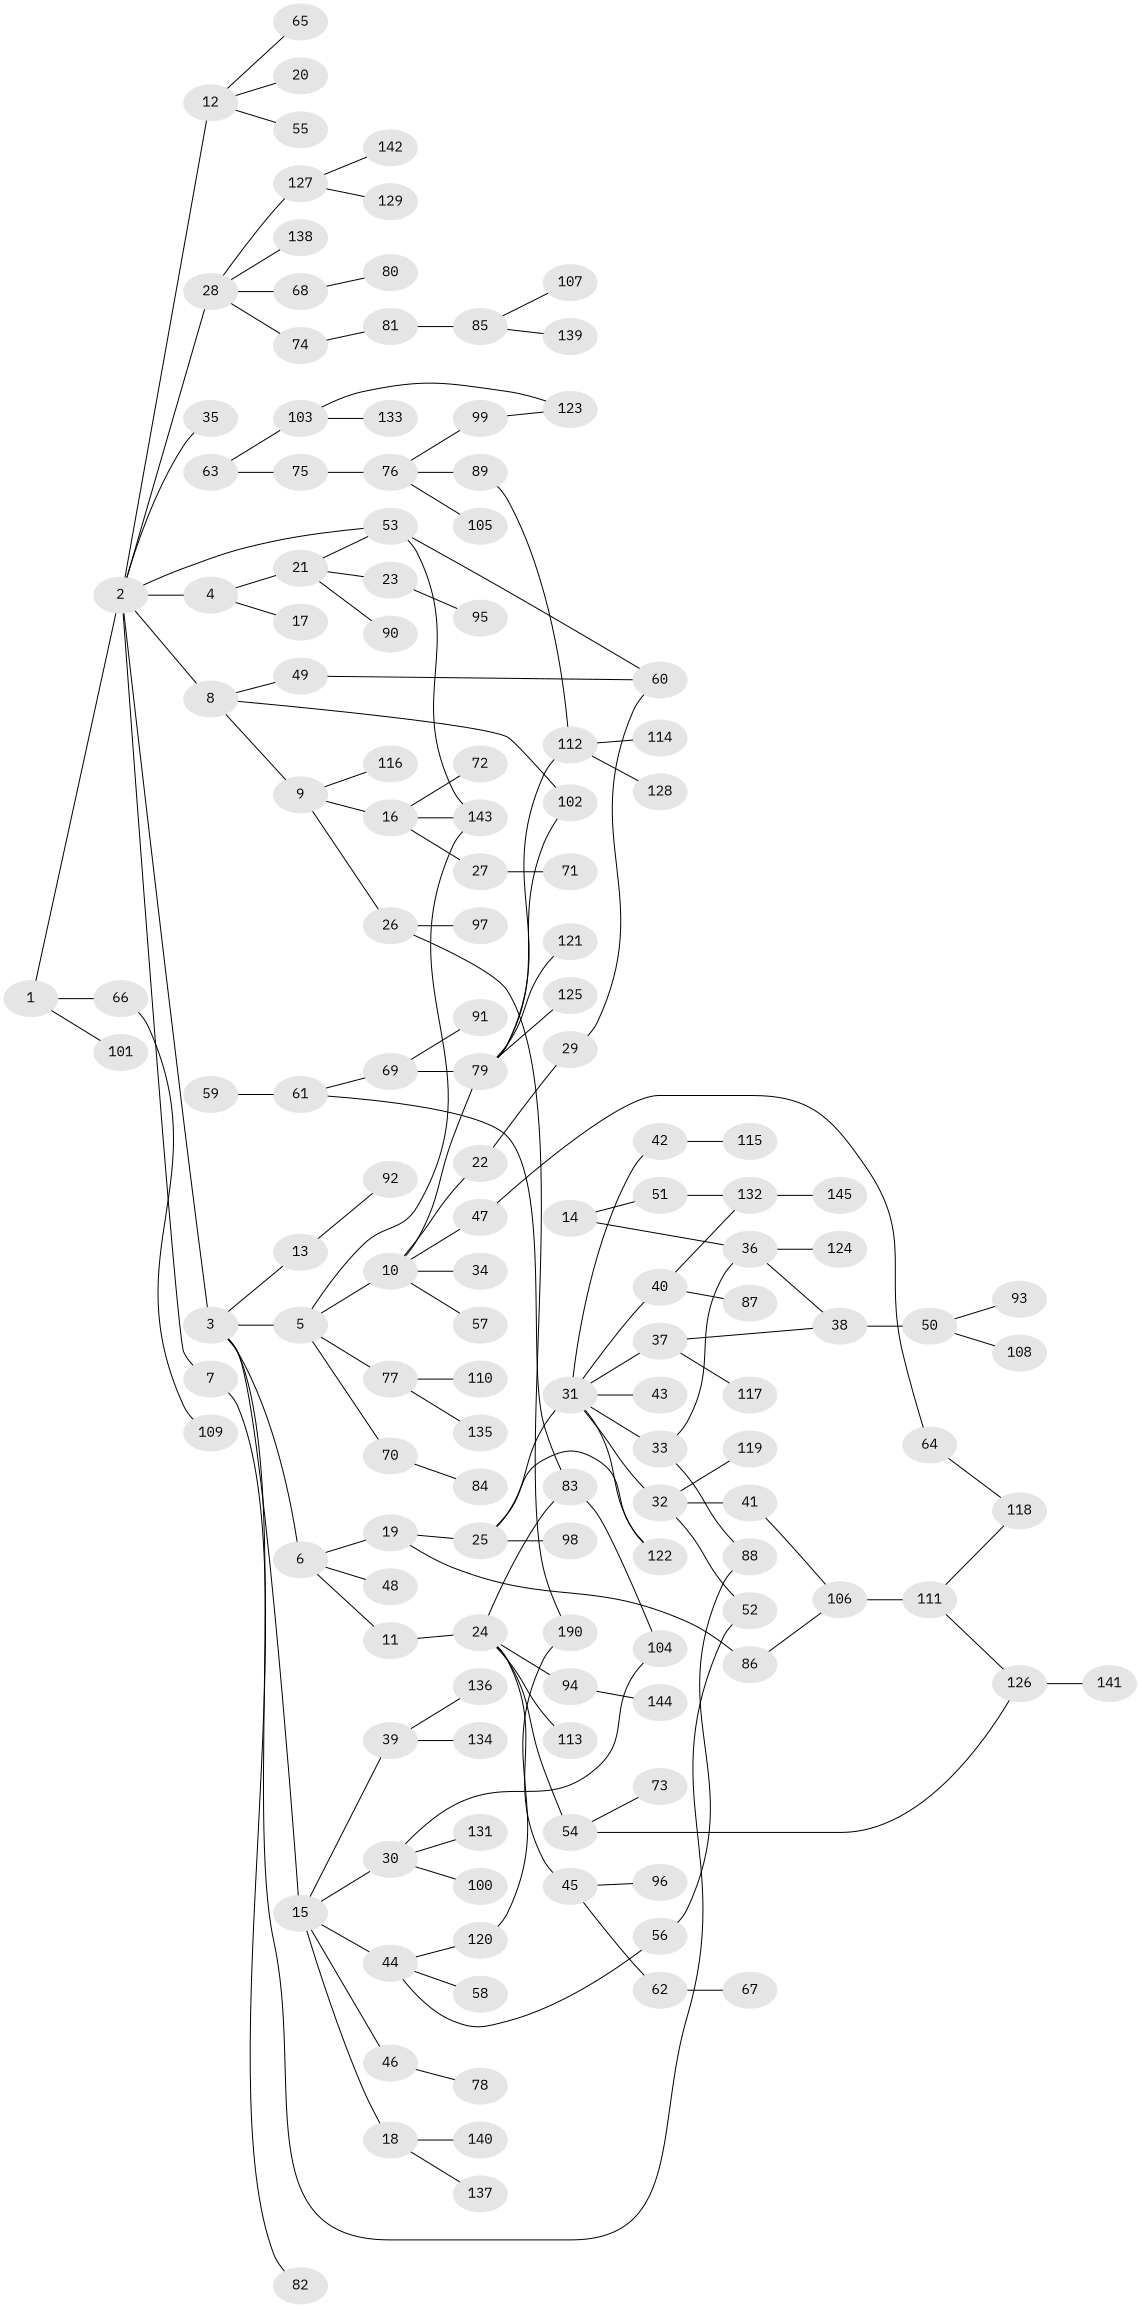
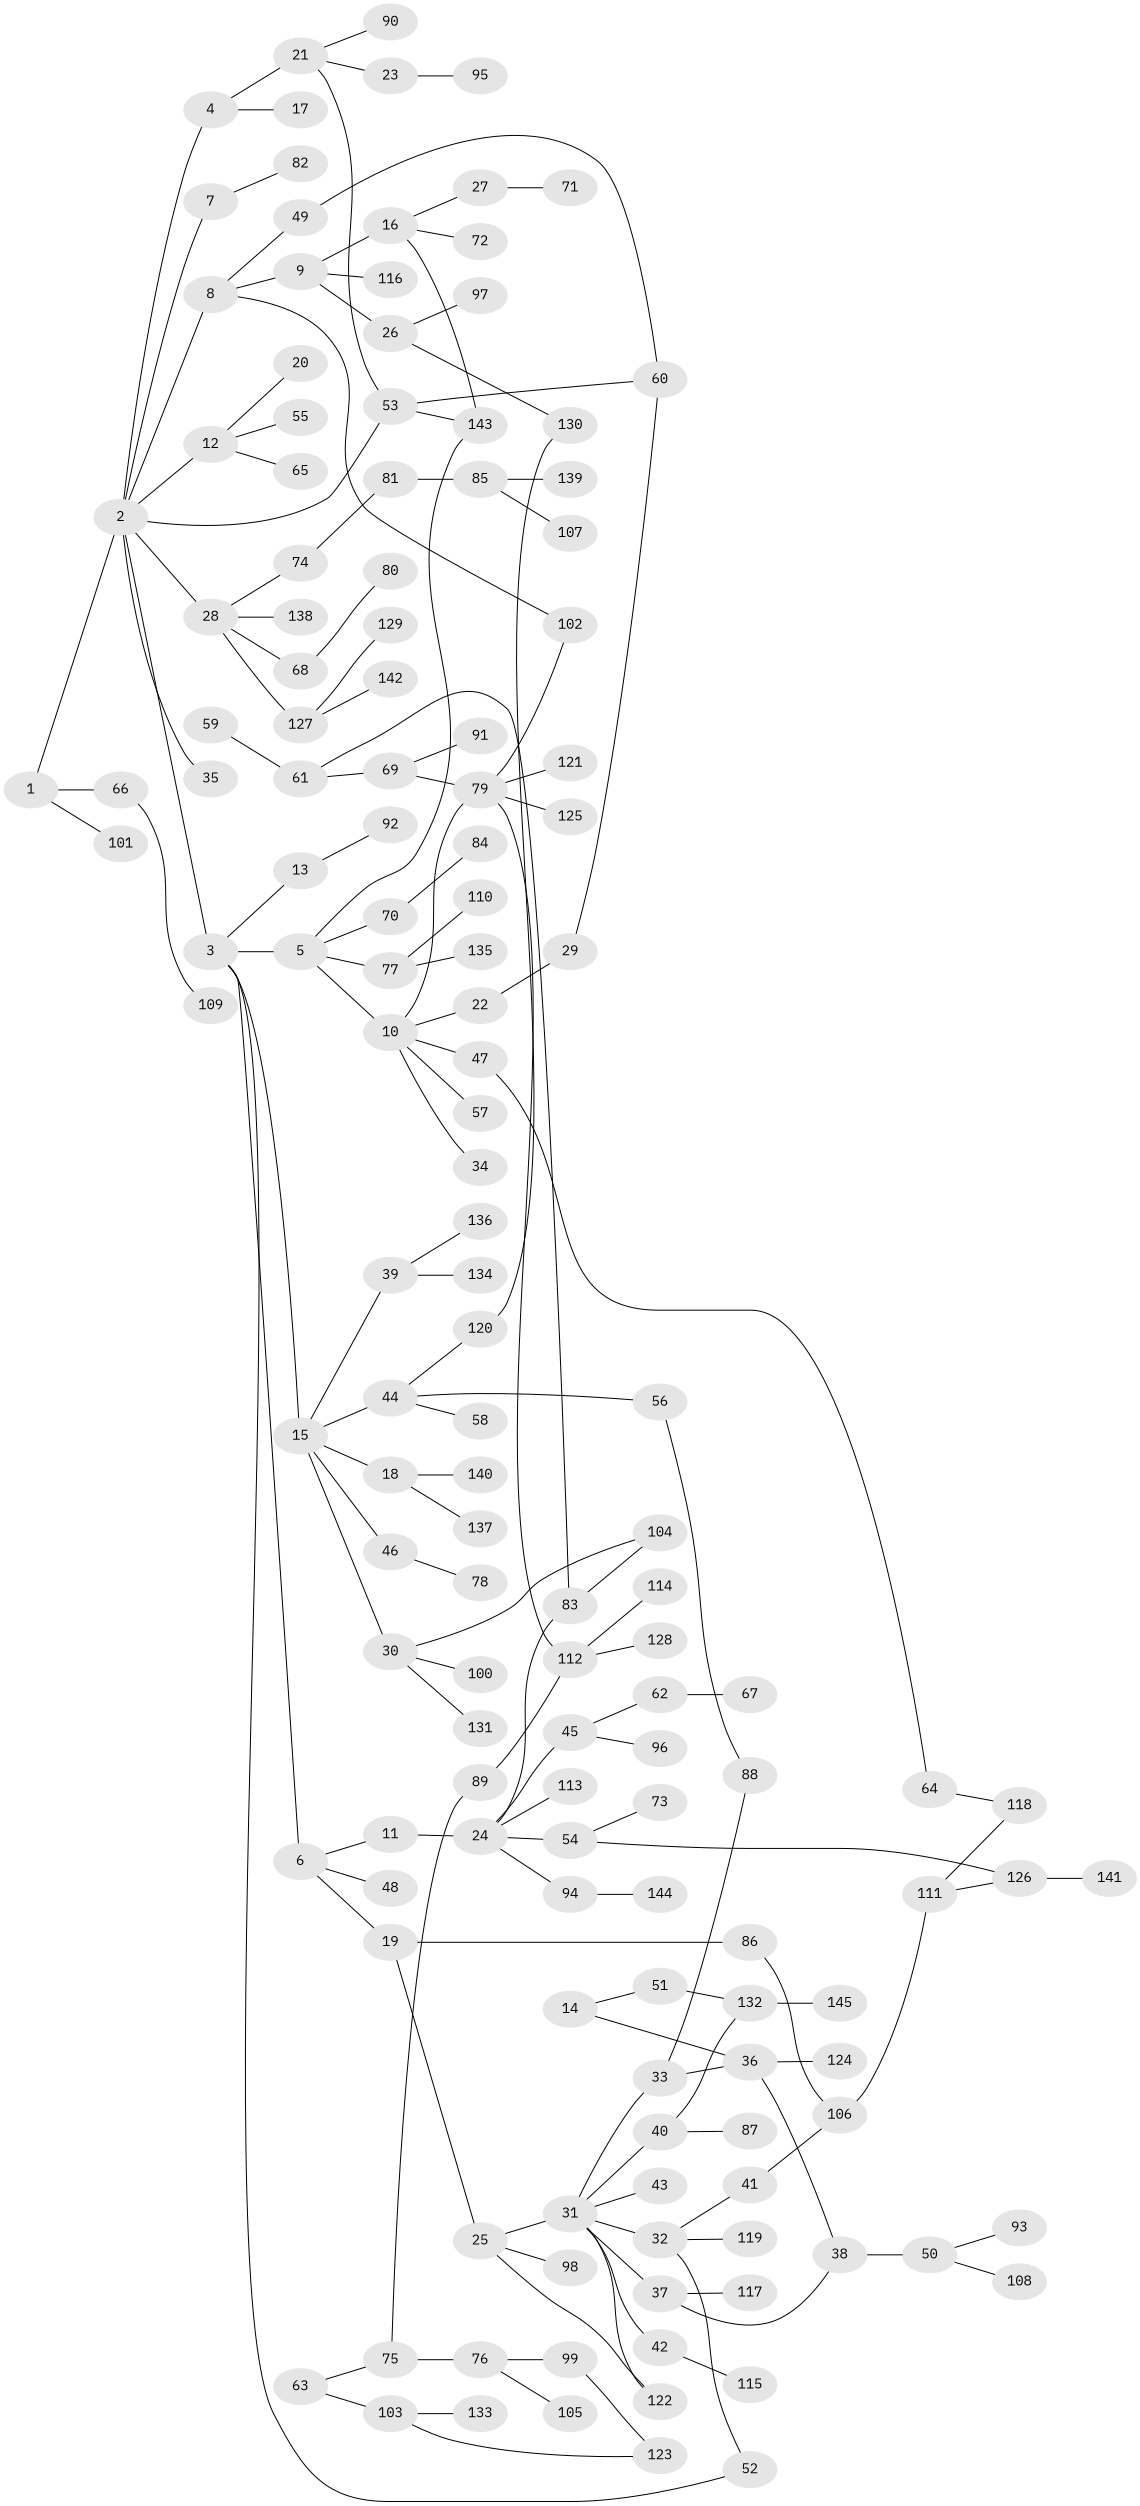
edge "76" -- "89": now "75" -- "89"
node "190": label "190" -> "130"
